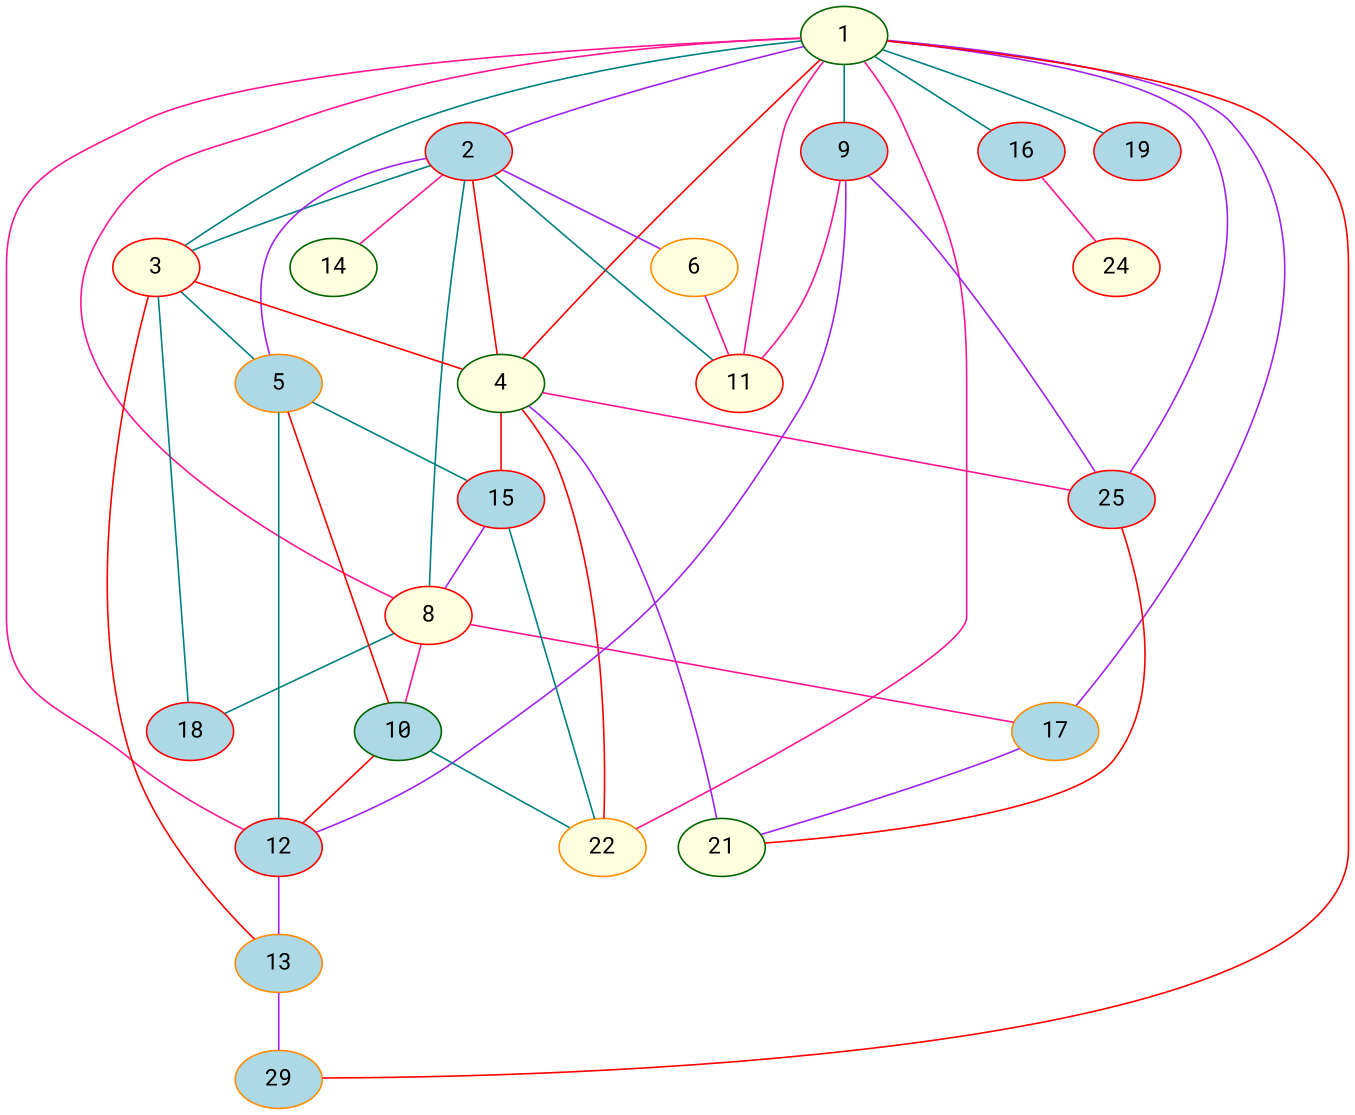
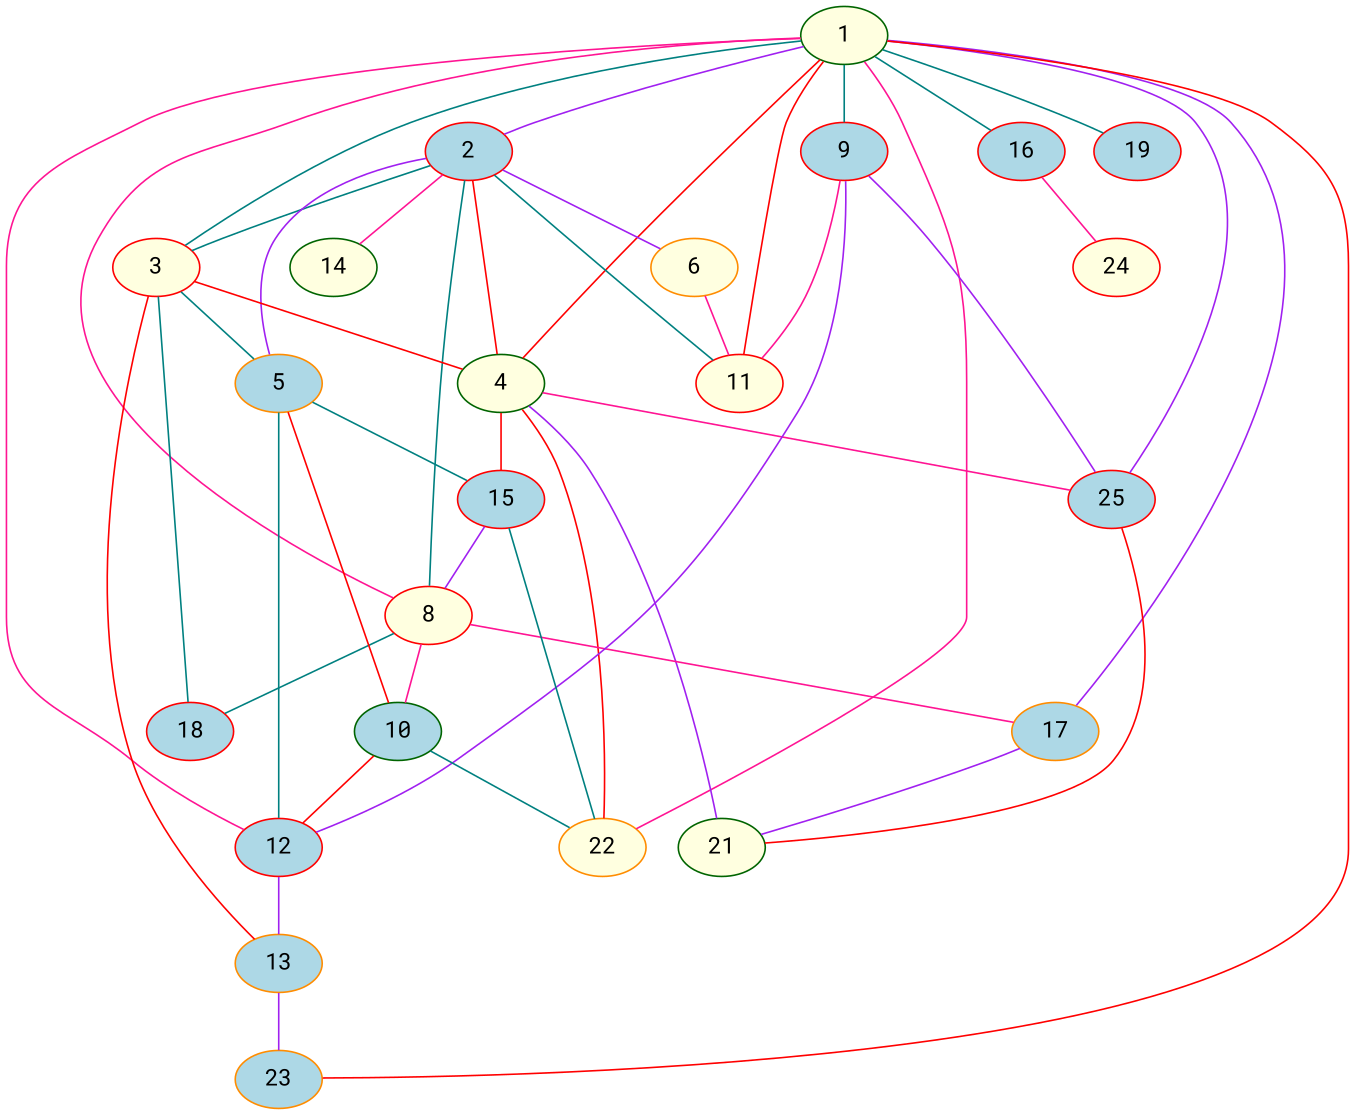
edge "1" -- "11": color deeppink -> red
node "29": label "29" -> "23"
